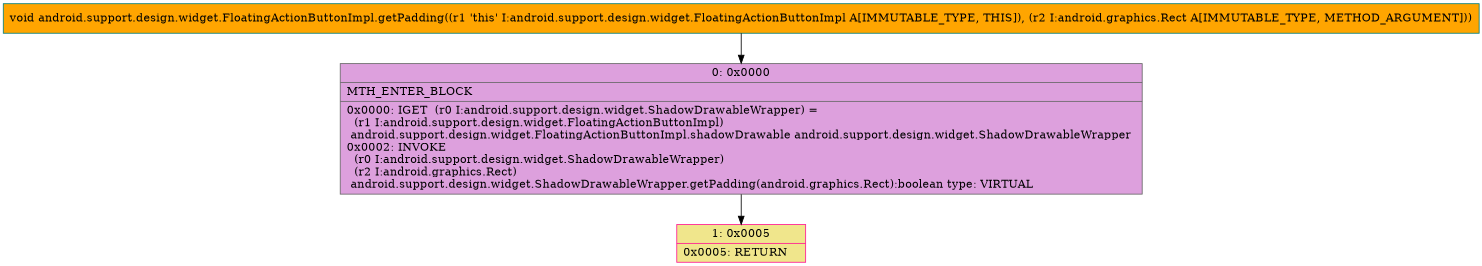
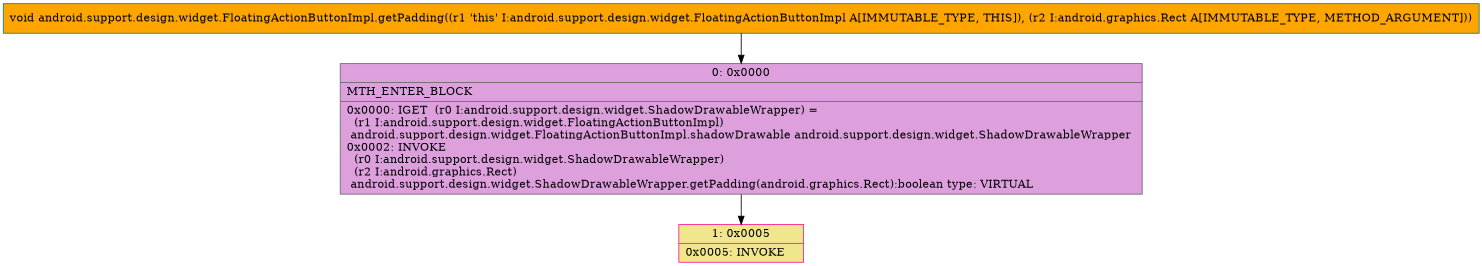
node "1: 0x0005": text "0x0005: RETURN" -> "0x0005: INVOKE"
